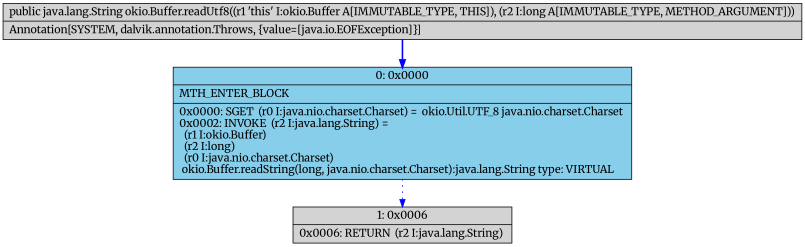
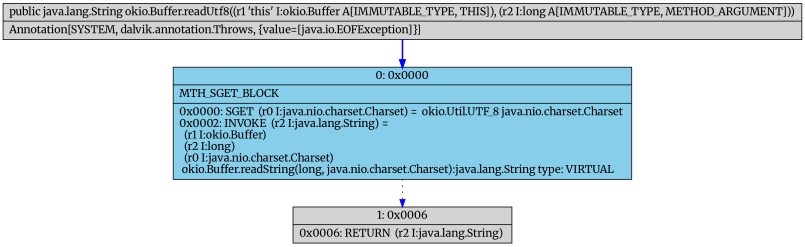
node "0: 0x0000": text "MTH_ENTER_BLOCK" -> "MTH_SGET_BLOCK"
